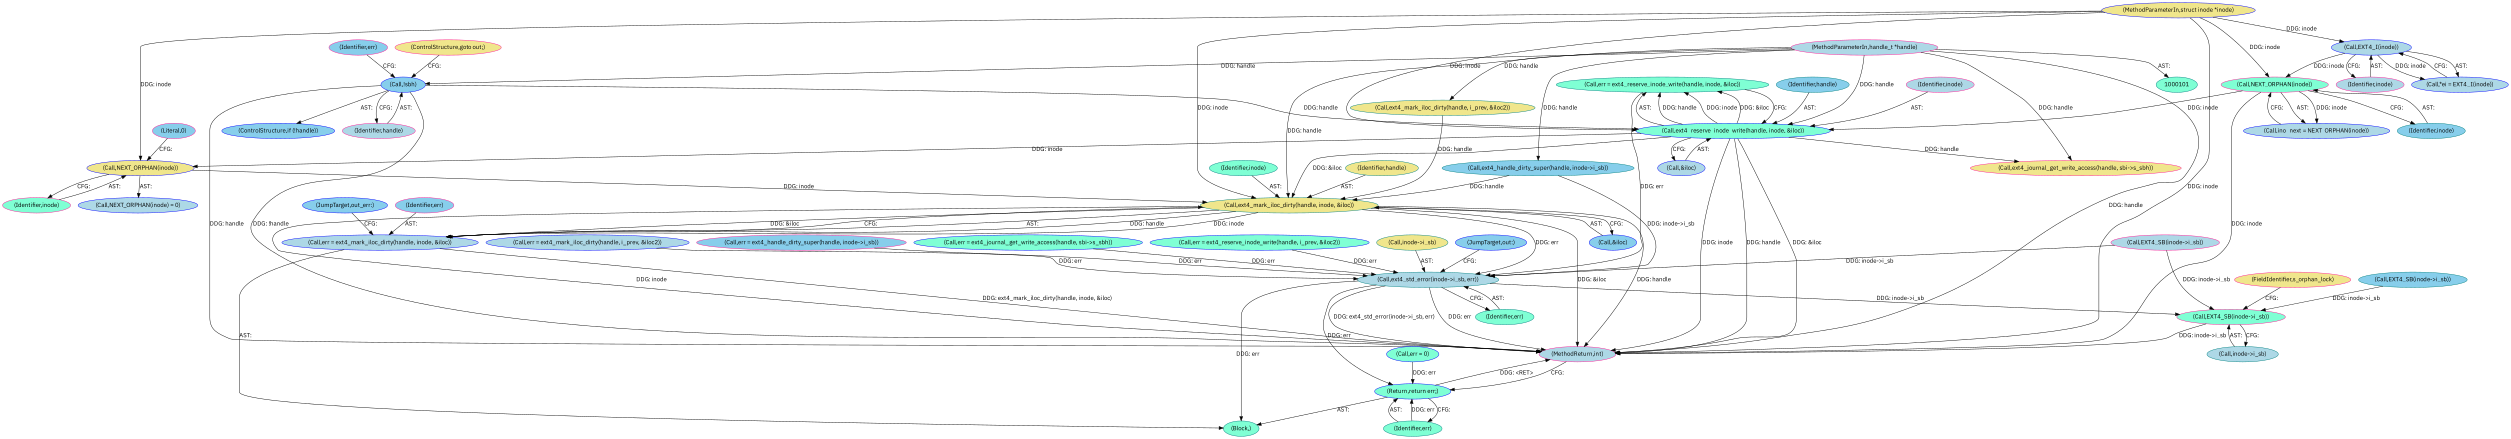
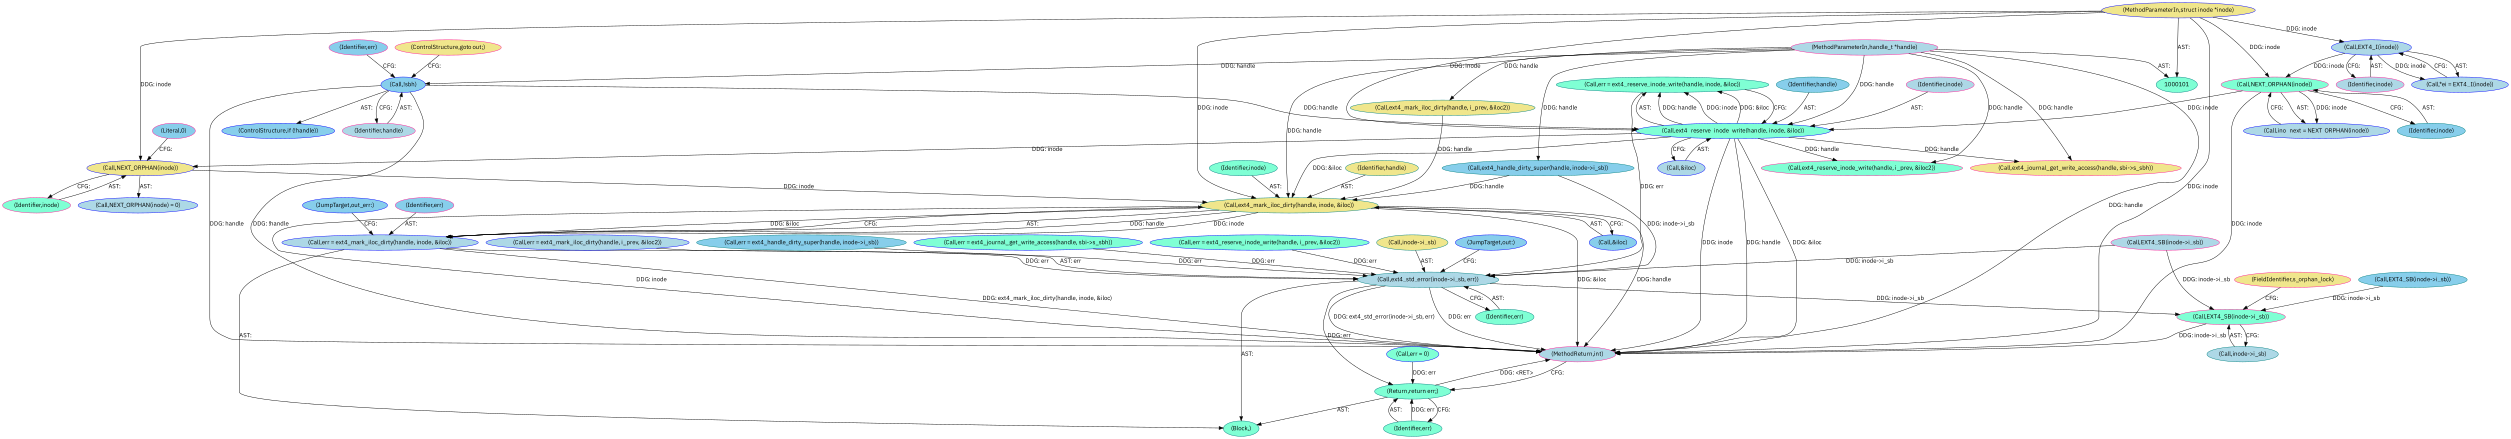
edge "(MethodParameterIn,struct inode *inode)" -> "1000101": added, label "AST:"
node "(Call,ext4_reserve_inode_write(handle, i_prev, &iloc2))": added
edge "(Call,ext4_mark_iloc_dirty(handle, inode, &iloc))" -> "(Call,ext4_std_error(inode->i_sb, err))": now "(Call,err = ext4_mark_iloc_dirty(handle, inode, &iloc))" -> "(Call,ext4_std_error(inode->i_sb, err))"
node "(Call,err = ext4_handle_dirty_super(handle, inode->i_sb))": color deeppink -> teal
edge "(Call,err = ext4_mark_iloc_dirty(handle, i_prev, &iloc2))" -> "(Call,ext4_std_error(inode->i_sb, err))": label "DDG: err" -> "AST: err"
edge "(Call,ext4_std_error(inode->i_sb, err))" -> "(Block,)": label "DDG: err" -> "AST: "
node "(Return,return err;)": color blue -> teal
